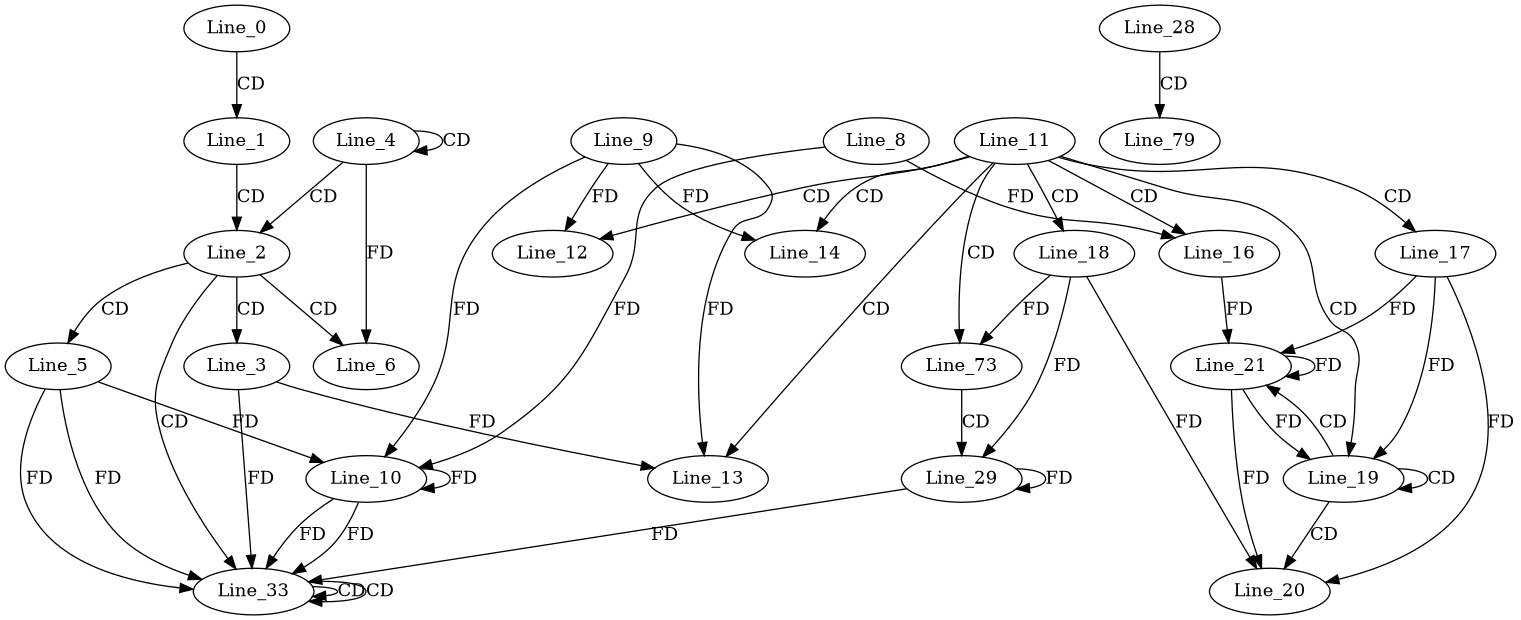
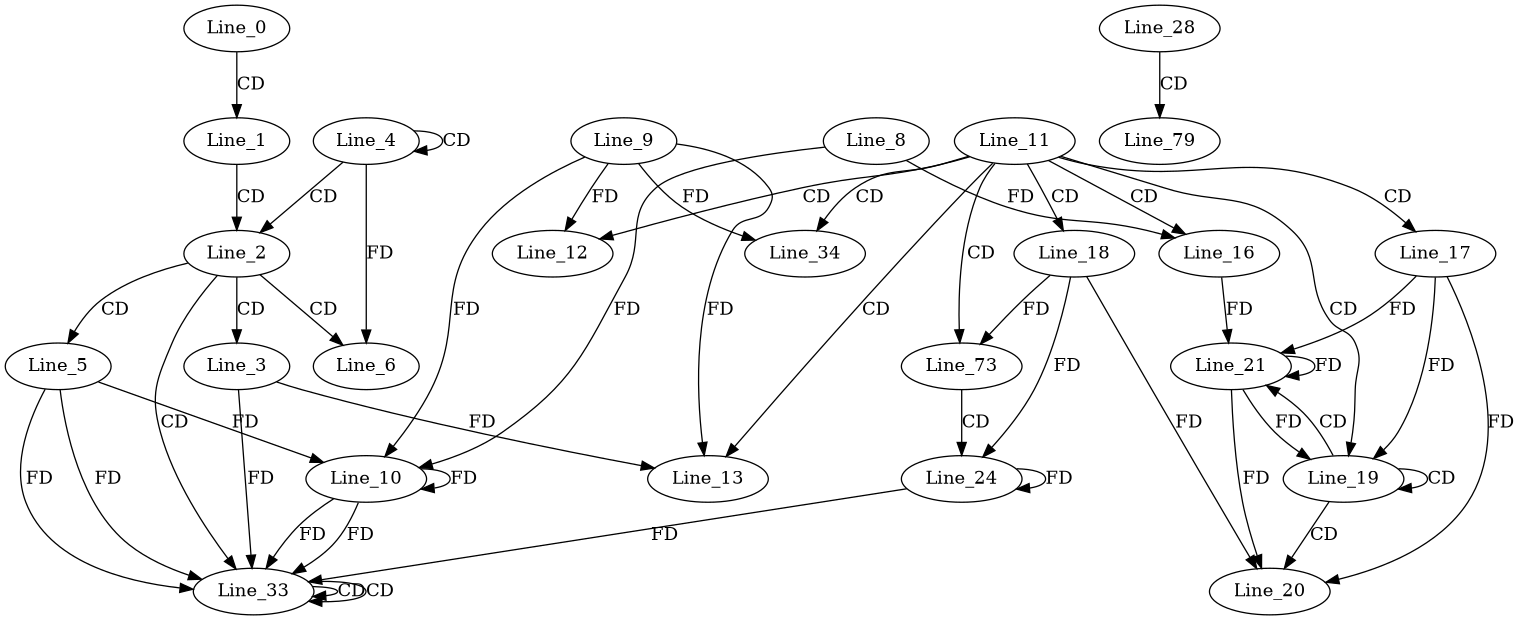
node "Line_14": label "Line_14" -> "Line_34"
node "Line_29": label "Line_29" -> "Line_24"
